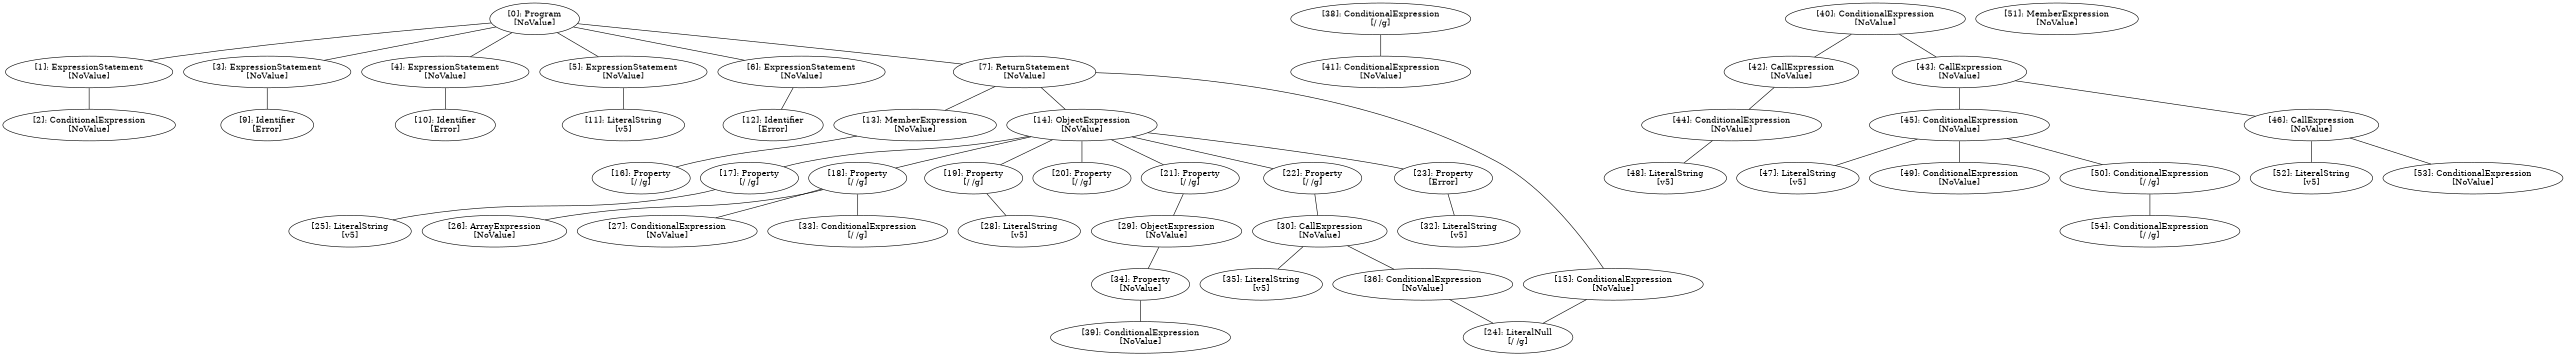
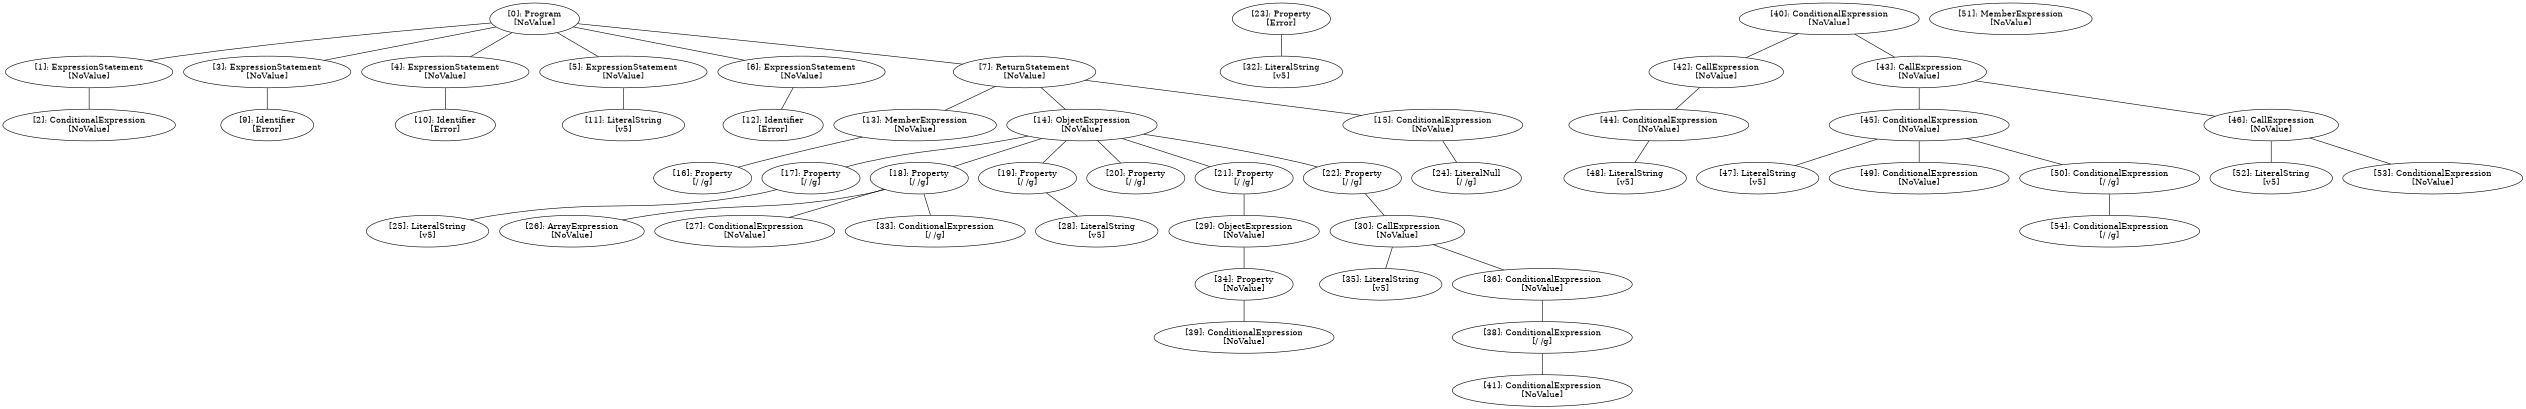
edge "[14]: ObjectExpression [NoValue]" -- "[23]: Property [Error]": removed
edge "[36]: ConditionalExpression [NoValue]" -- "[24]: LiteralNull [/ /g]": now "[36]: ConditionalExpression [NoValue]" -- "[38]: ConditionalExpression [/ /g]"
